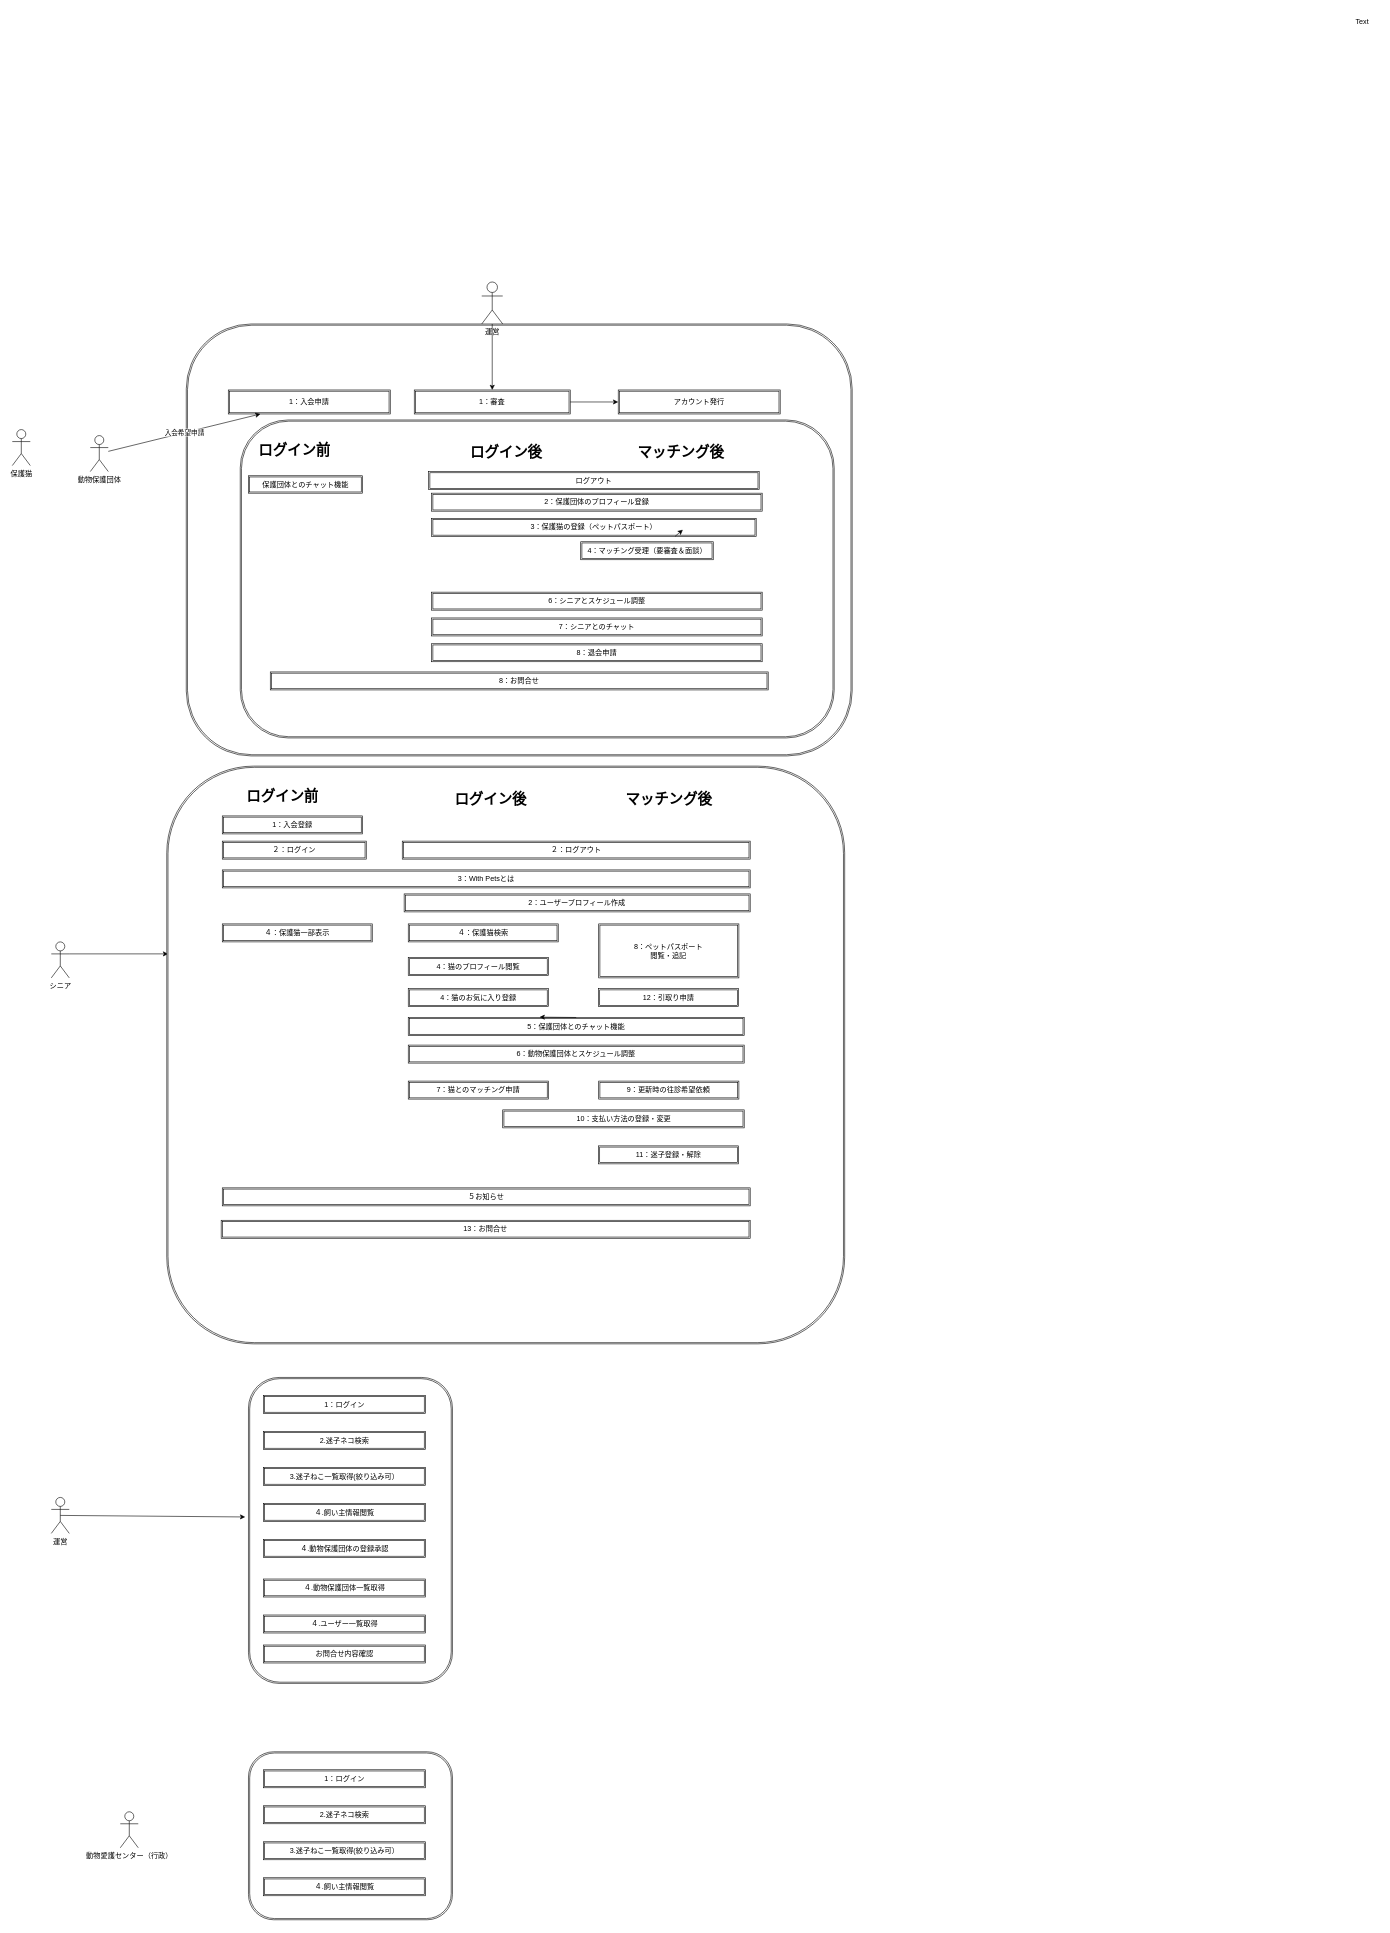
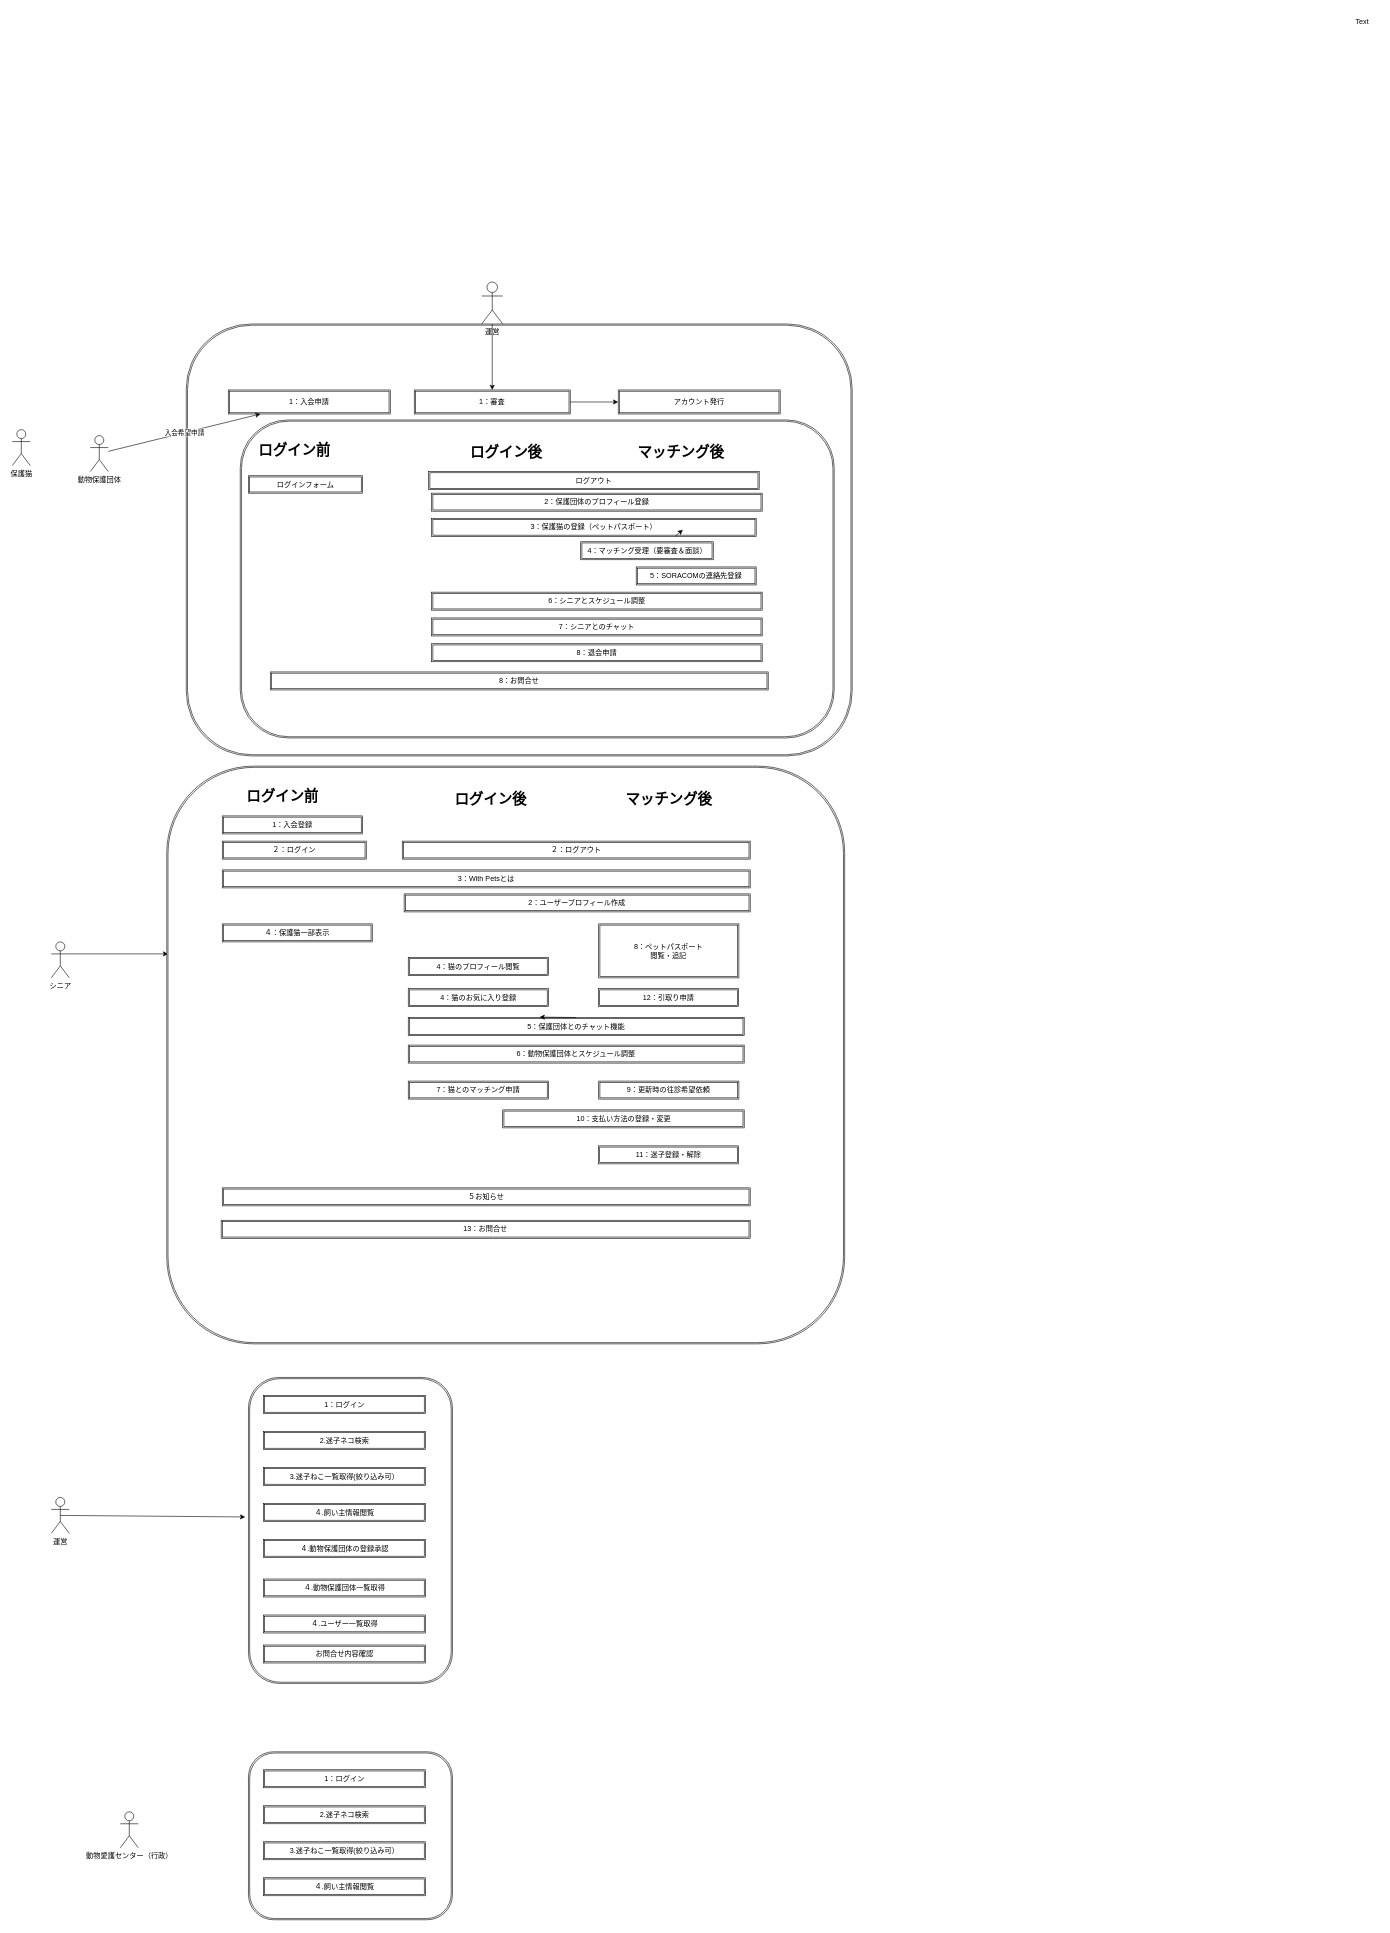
node "保護団体とのチャット機能": label "保護団体とのチャット機能" -> "ログインフォーム"
node "5：SORACOMの連絡先登録": added
node "４：保護猫検索": removed
